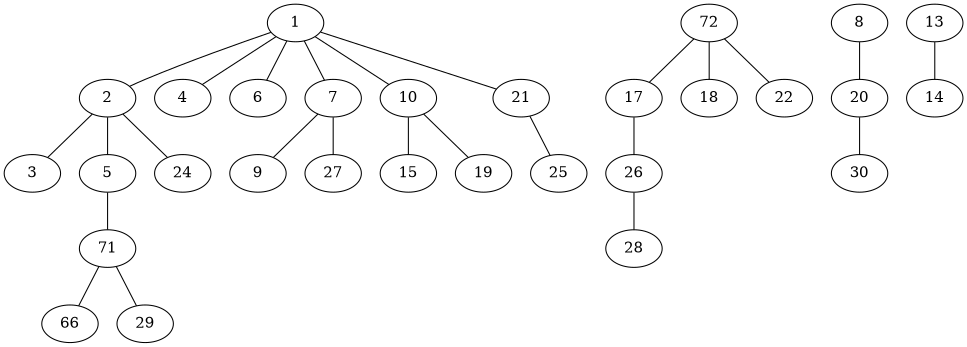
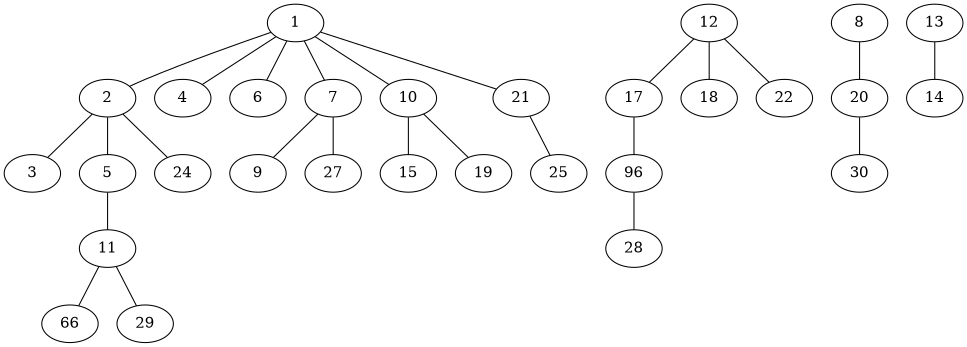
node "72": label "72" -> "12"
node "26": label "26" -> "96"
node "71": label "71" -> "11"
